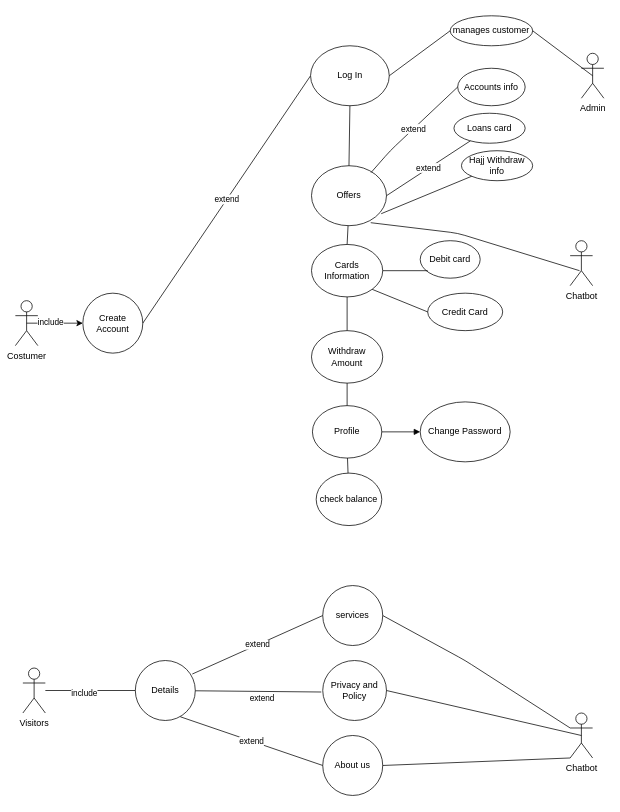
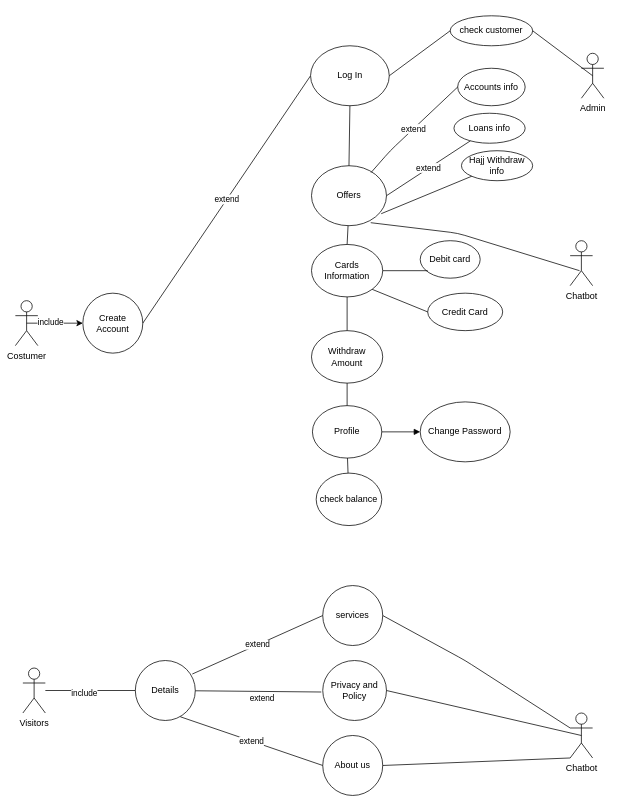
node "manages customer": label "manages customer" -> "check customer"
node "Loans card": label "Loans card" -> "Loans info"
